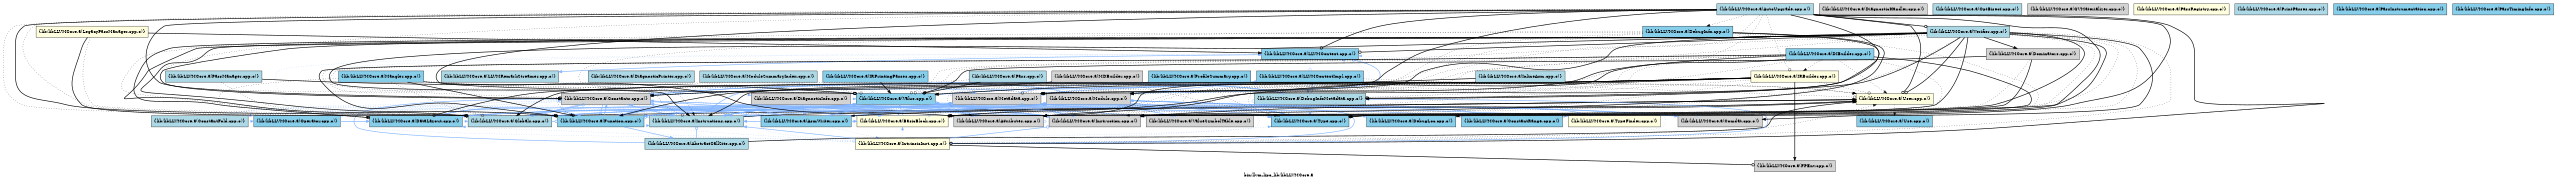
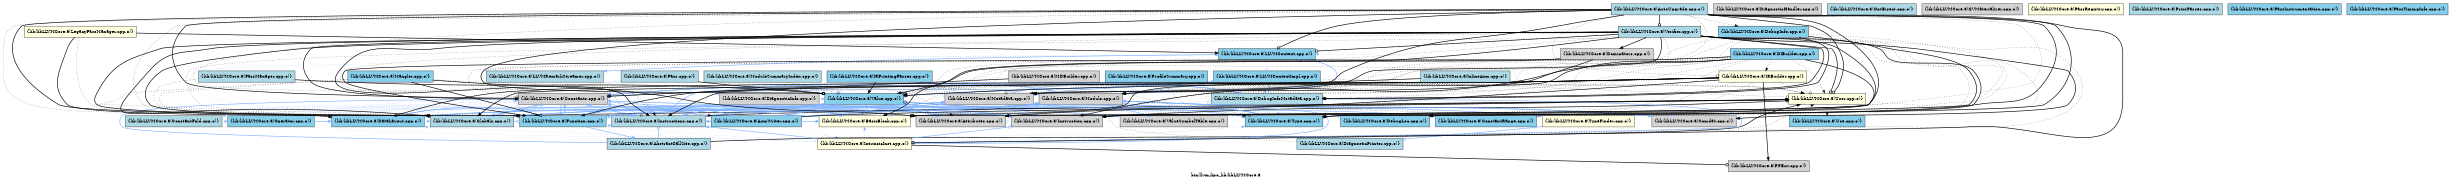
edge "{lib/libLLVMCore.a(ConstantRange.cpp.o)}" -> "{lib/libLLVMCore.a(Instructions.cpp.o)}": removed
edge "{lib/libLLVMCore.a(TypeFinder.cpp.o)}" -> "{lib/libLLVMCore.a(Function.cpp.o)}": now "{lib/libLLVMCore.a(TypeFinder.cpp.o)}" -> "{lib/libLLVMCore.a(DiagnosticPrinter.cpp.o)}"
